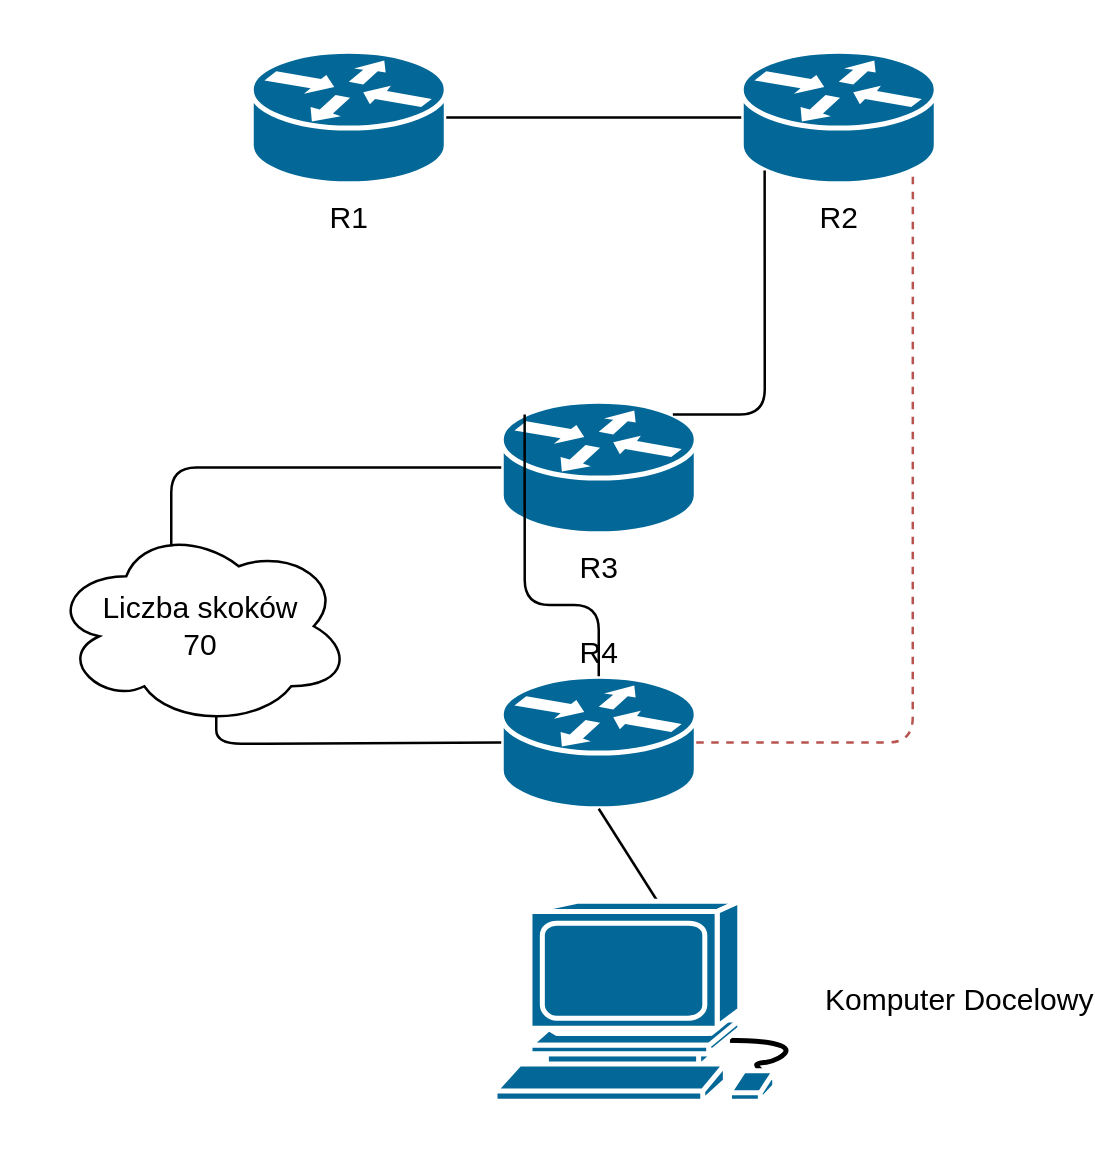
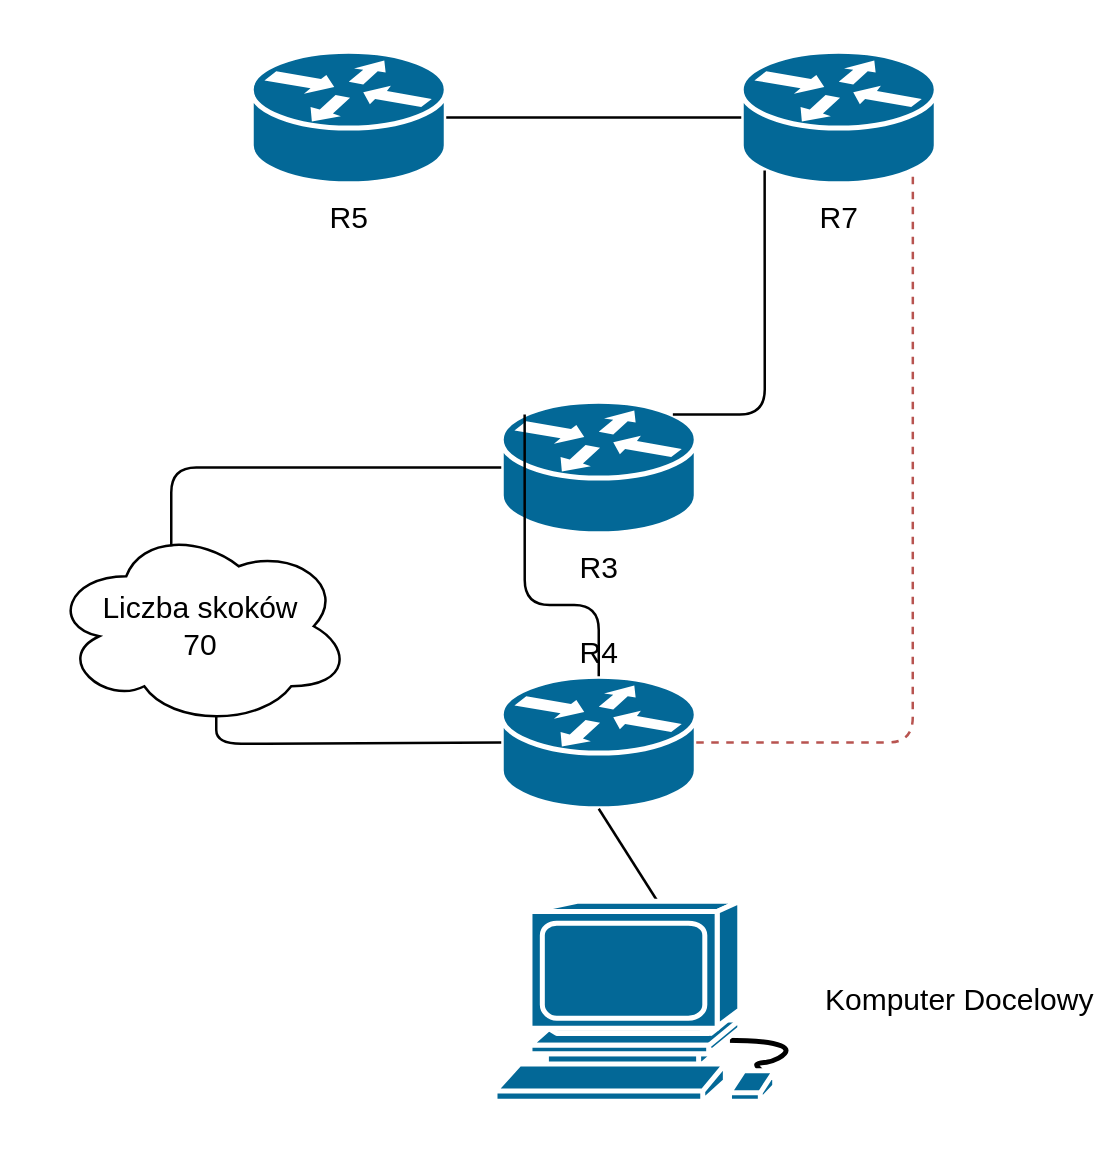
node "R1": label "R1" -> "R5"
node "R2": label "R2" -> "R7"
